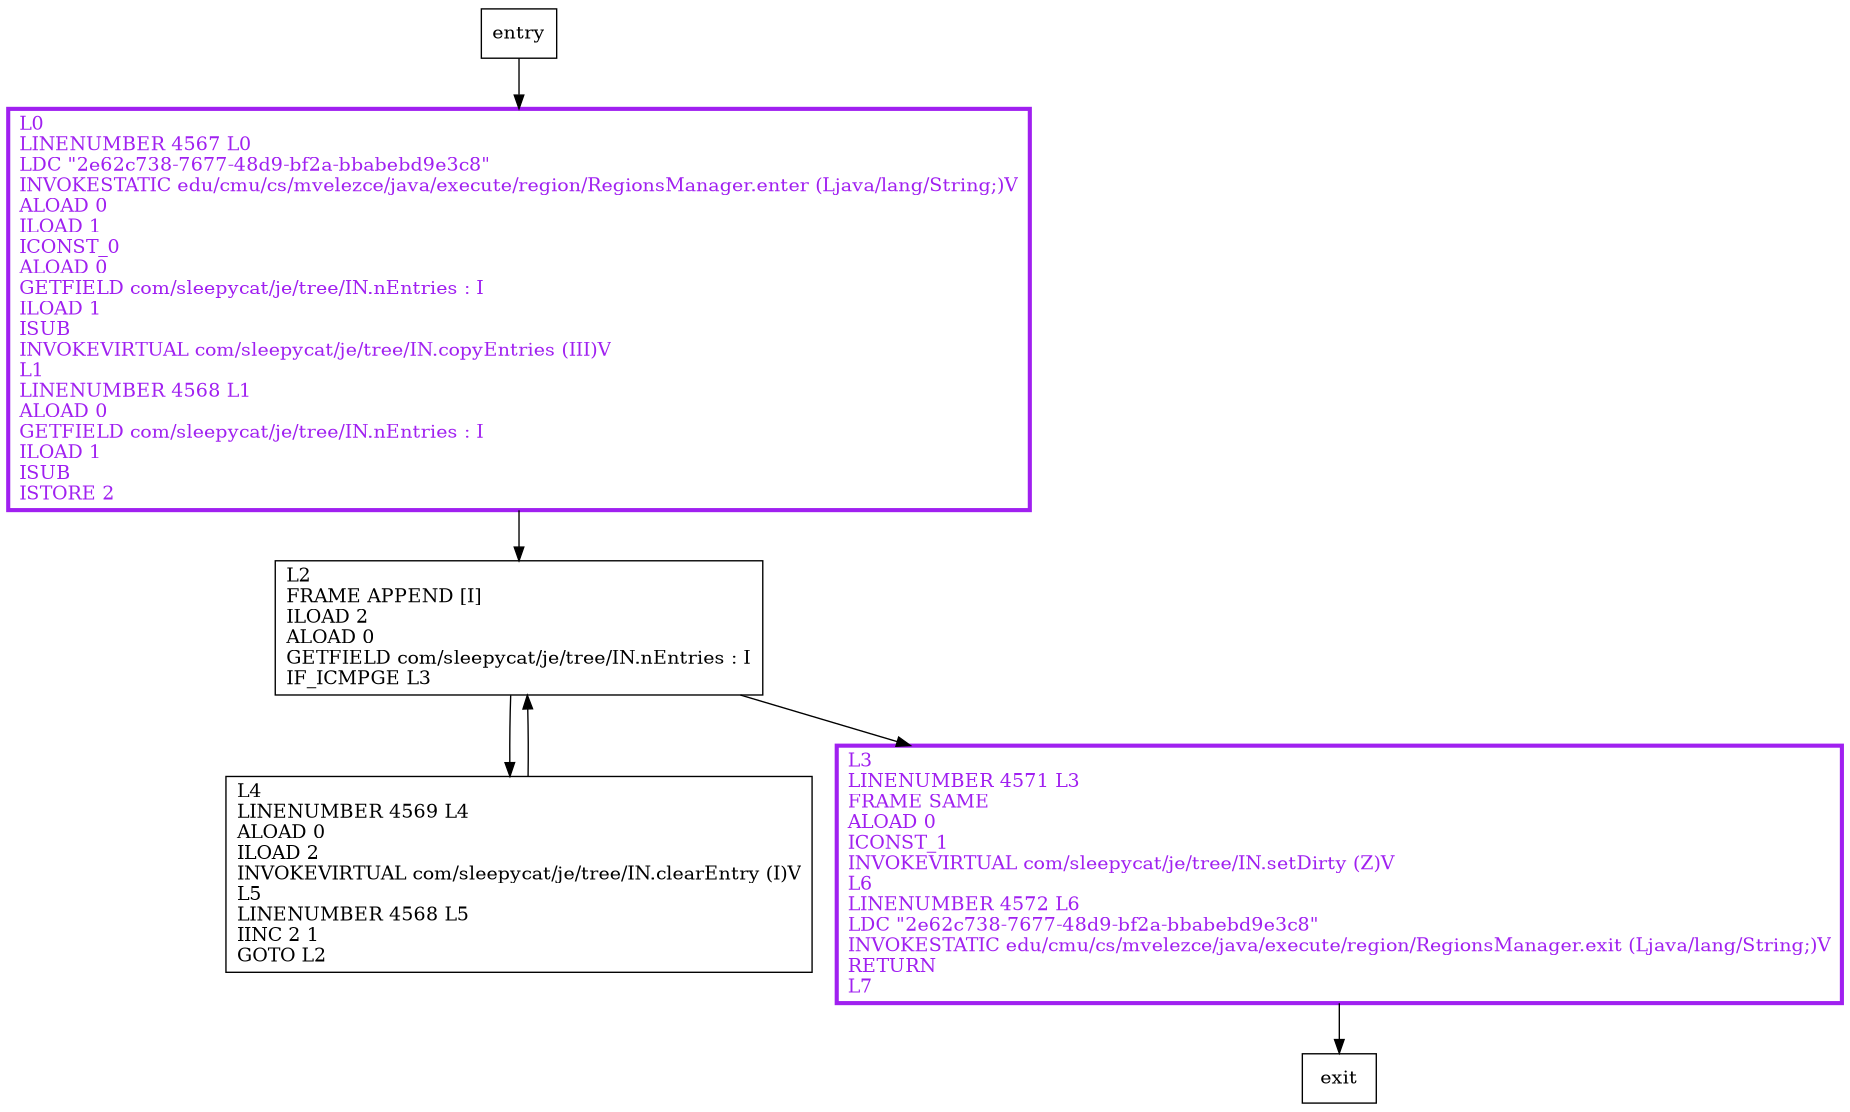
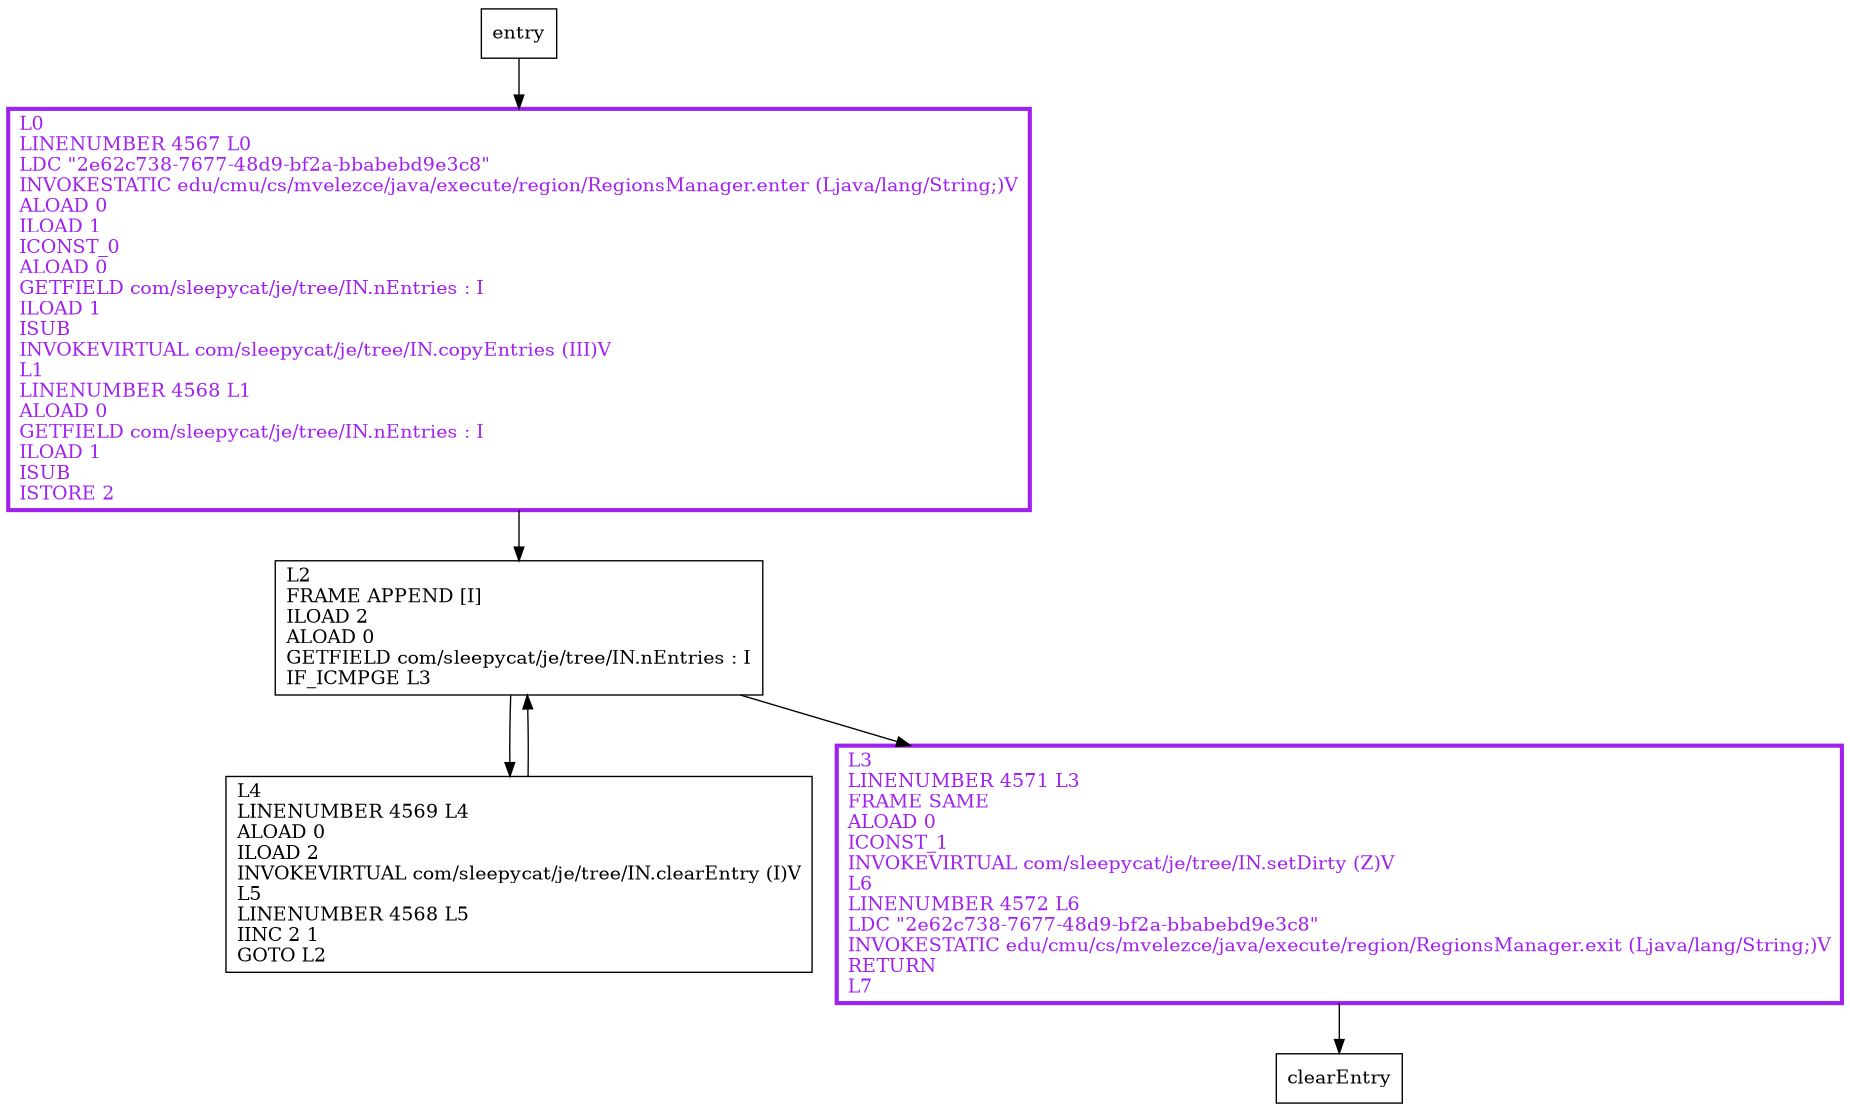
node "exit": label "exit" -> "clearEntry"
